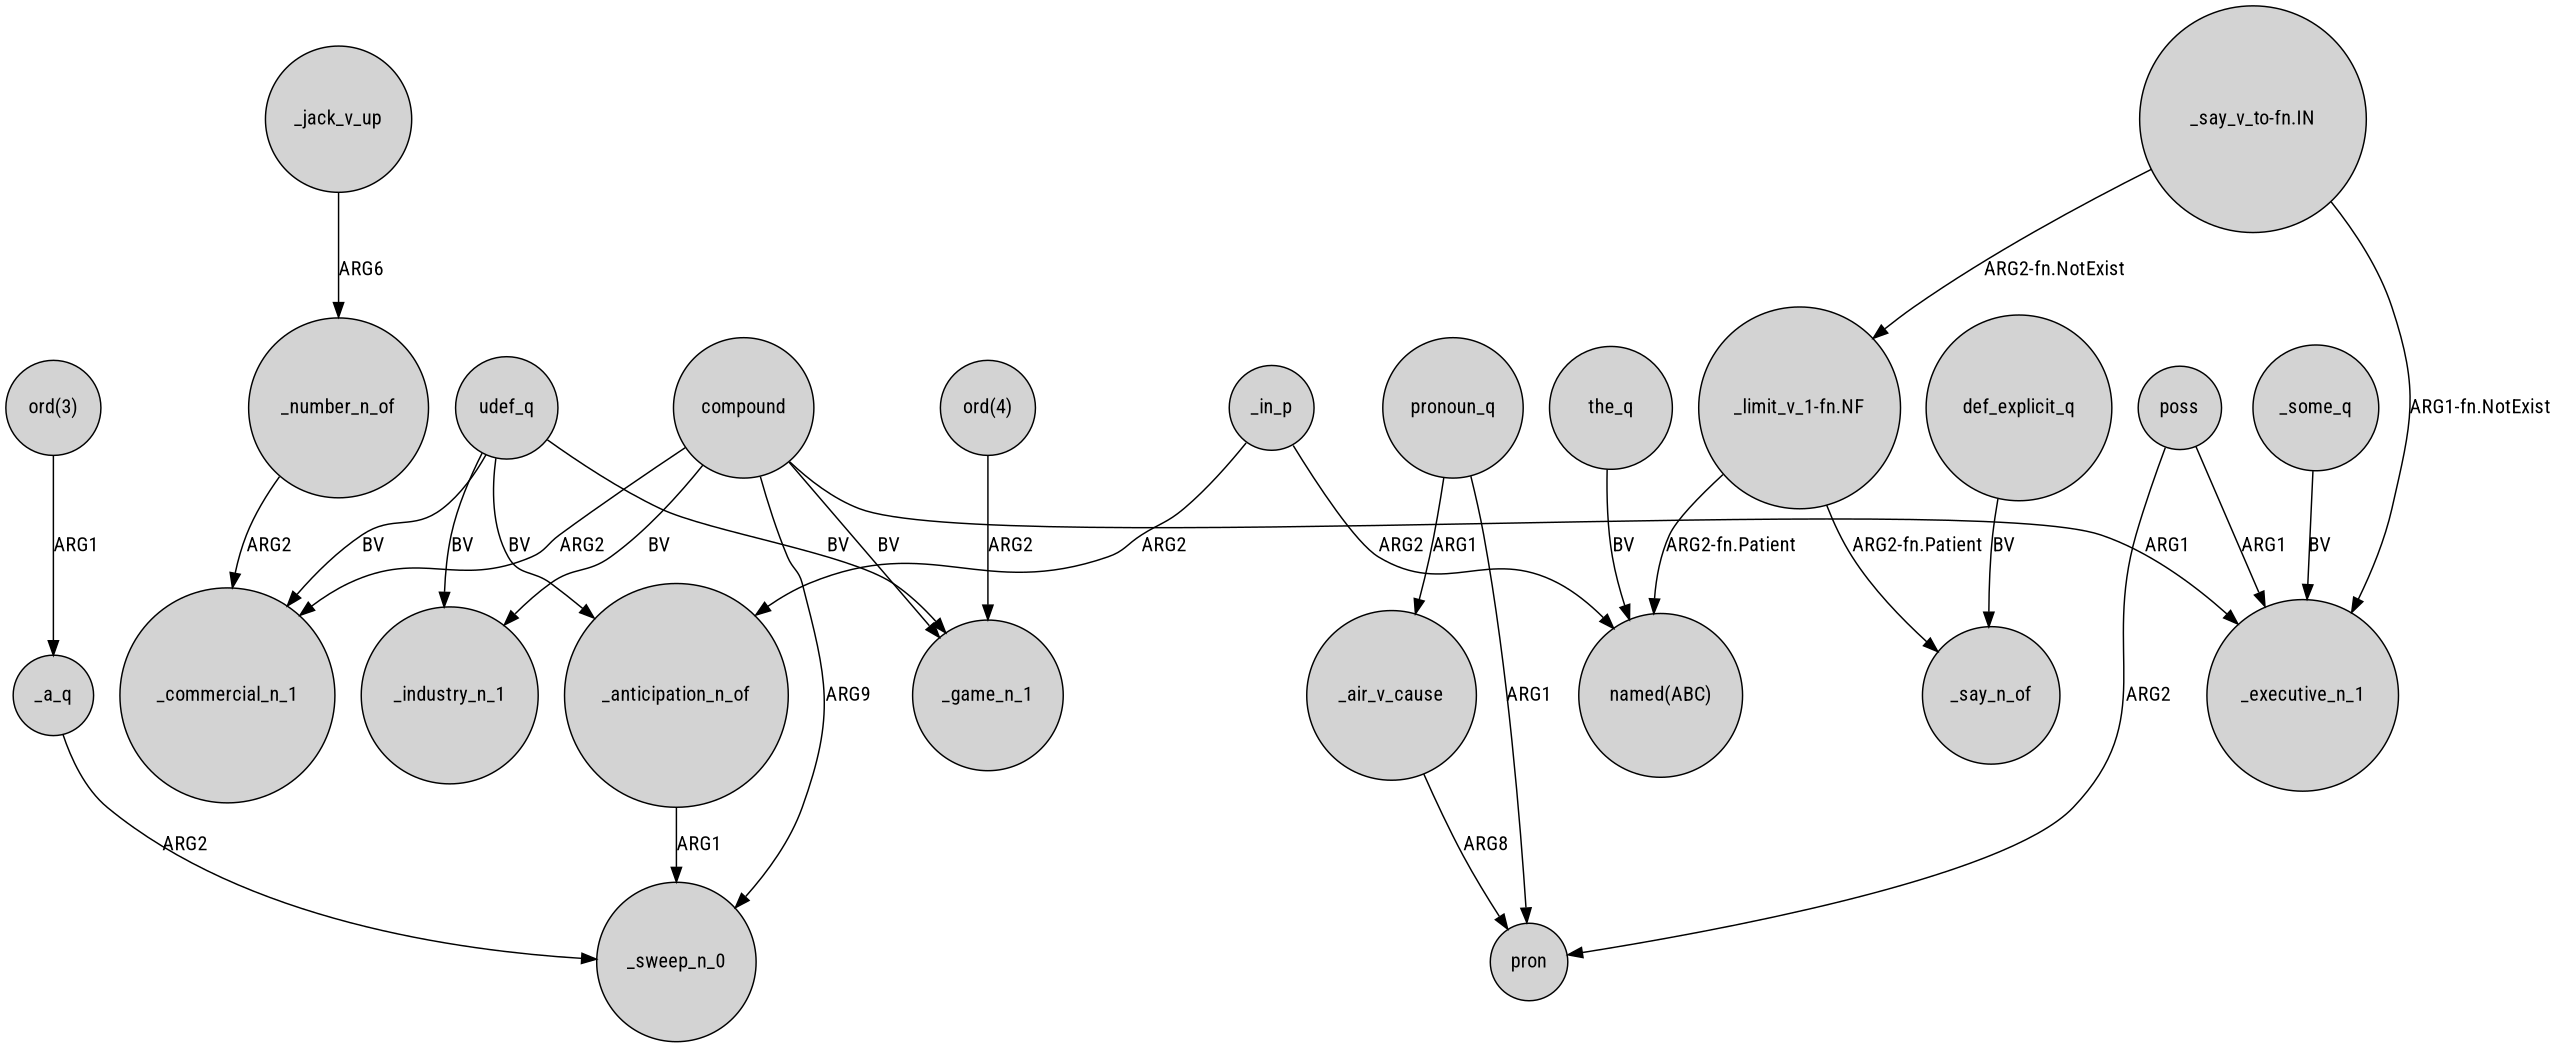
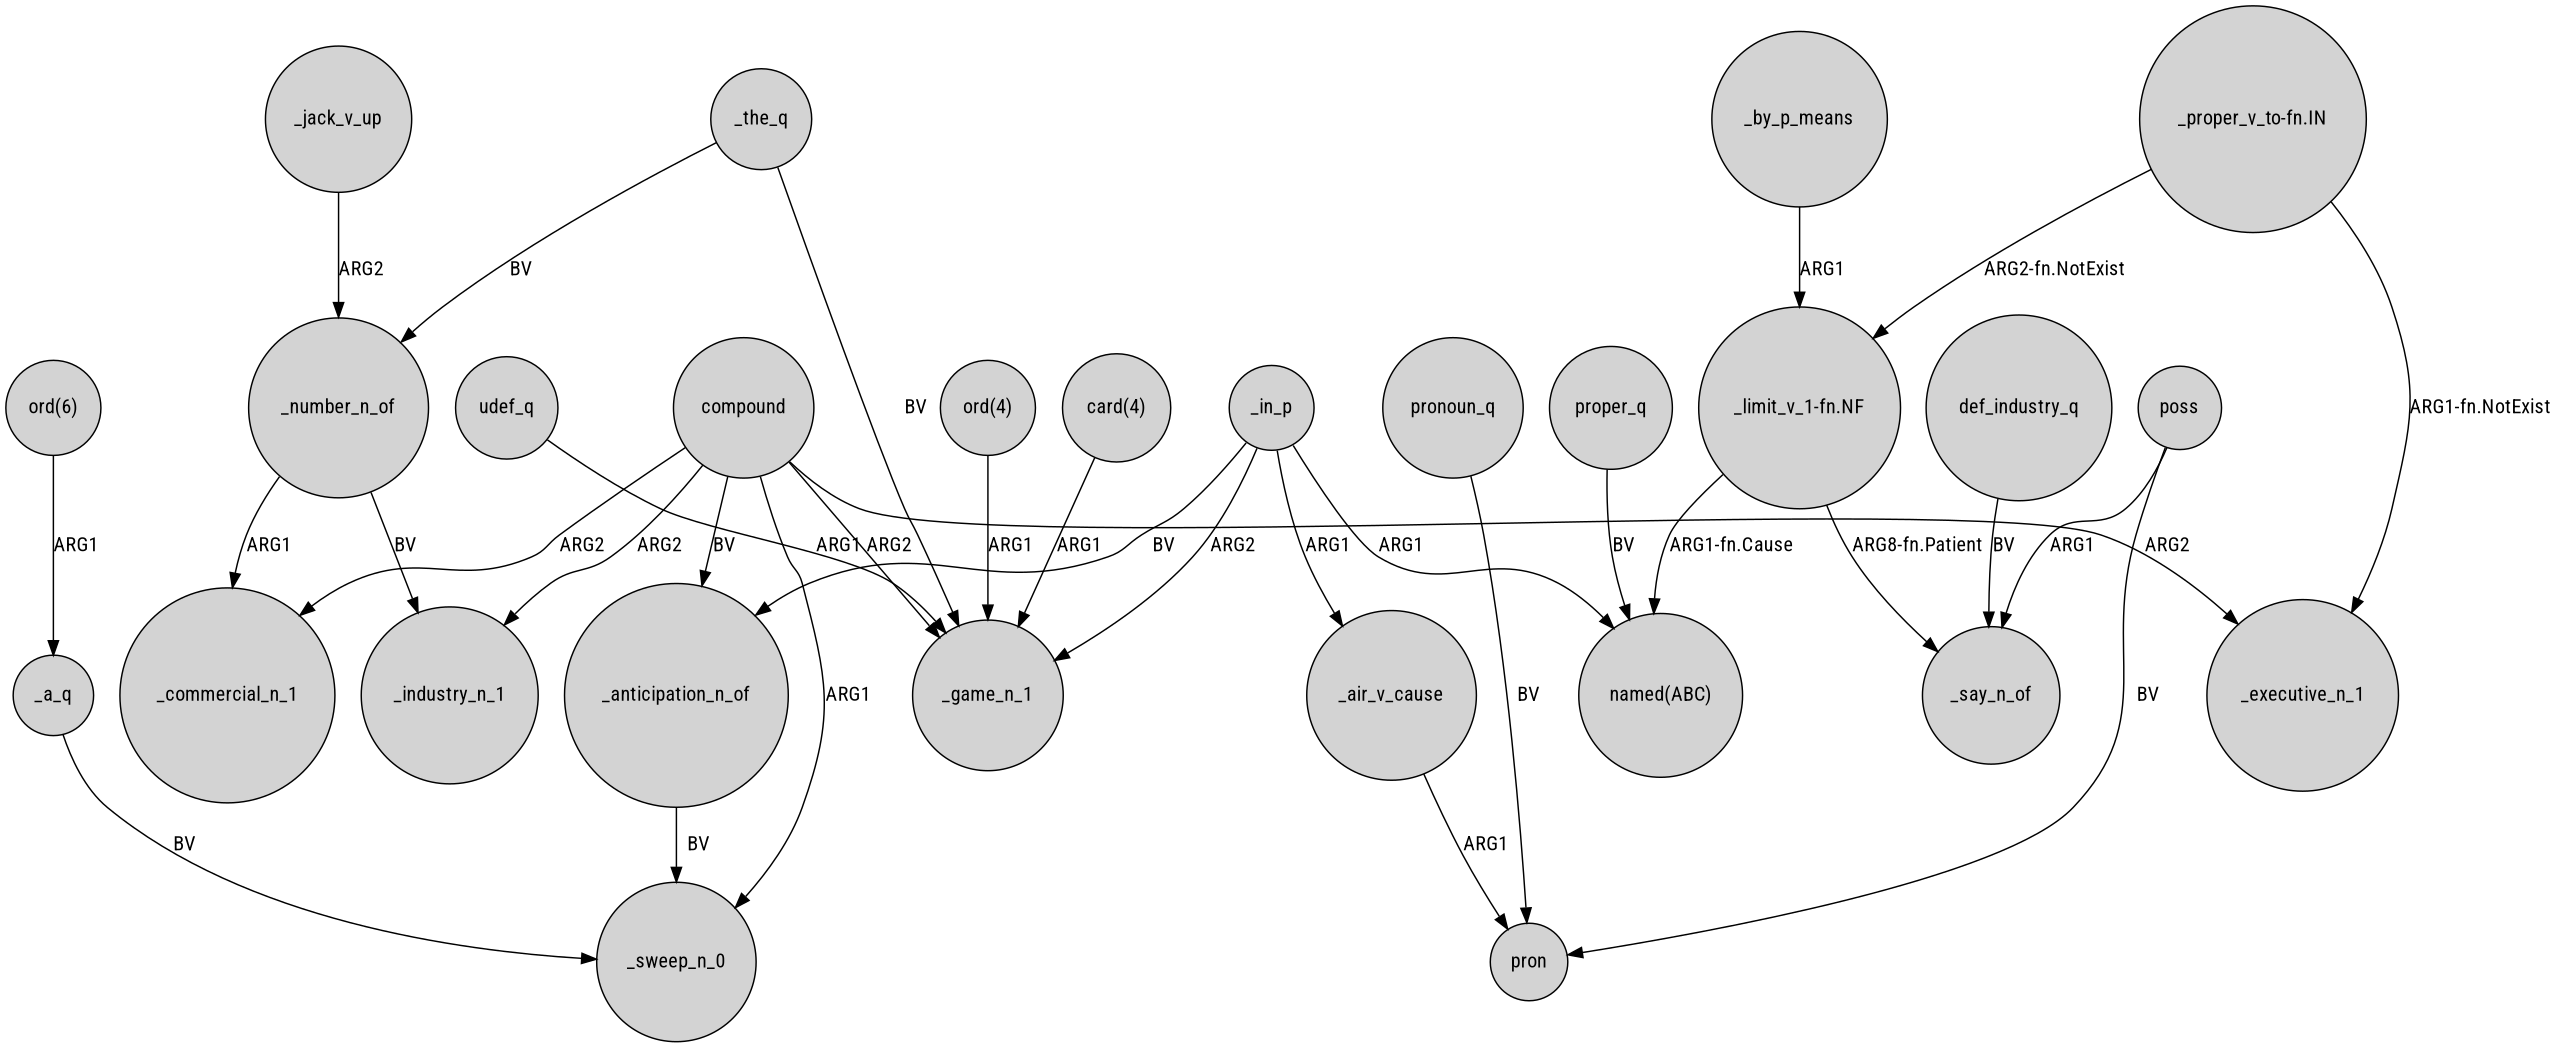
node "_the_q": added
node "_by_p_means": added
node "_say_v_to-fn.IN": label "_say_v_to-fn.IN" -> "_proper_v_to-fn.IN"
edge "_jack_v_up" -> "_number_n_of": label "ARG6" -> "ARG2"
node "ord(3)": label "ord(3)" -> "ord(6)"
node "card(4)": added
node "the_q": label "the_q" -> "proper_q"
node "def_explicit_q": label "def_explicit_q" -> "def_industry_q"
node "_some_q": removed
edge "poss" -> "_executive_n_1": now "poss" -> "_say_n_of"
edge "udef_q" -> "_industry_n_1": now "_number_n_of" -> "_industry_n_1"
edge "udef_q" -> "_commercial_n_1": removed, label "BV"
edge "pronoun_q" -> "_air_v_cause": now "_in_p" -> "_air_v_cause"
edge "_number_n_of" -> "_commercial_n_1": label "ARG2" -> "ARG1"
edge "compound" -> "_industry_n_1": label "BV" -> "ARG2"
edge "udef_q" -> "_game_n_1": label "BV" -> "ARG1"
edge "compound" -> "_game_n_1": label "BV" -> "ARG2"
edge "ord(4)" -> "_game_n_1": label "ARG2" -> "ARG1"
edge "_in_p" -> "_anticipation_n_of": label "ARG2" -> "BV"
edge "_in_p" -> "named(ABC)": label "ARG2" -> "ARG1"
edge "_limit_v_1-fn.NF" -> "named(ABC)": label "ARG2-fn.Patient" -> "ARG1-fn.Cause"
edge "_limit_v_1-fn.NF" -> "_say_n_of": label "ARG2-fn.Patient" -> "ARG8-fn.Patient"
edge "compound" -> "_executive_n_1": label "ARG1" -> "ARG2"
edge "udef_q" -> "_anticipation_n_of": now "compound" -> "_anticipation_n_of"
edge "_in_p" -> "_game_n_1": added, label "ARG2"
edge "compound" -> "_sweep_n_0": label "ARG9" -> "ARG1"
edge "pronoun_q" -> "pron": label "ARG1" -> "BV"
edge "poss" -> "pron": label "ARG2" -> "BV"
edge "_a_q" -> "_sweep_n_0": label "ARG2" -> "BV"
edge "_anticipation_n_of" -> "_sweep_n_0": label "ARG1" -> "BV"
edge "_air_v_cause" -> "pron": label "ARG8" -> "ARG1"
